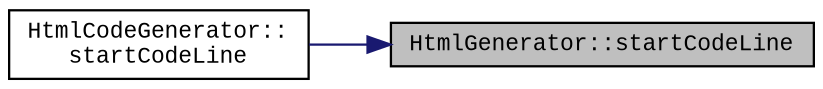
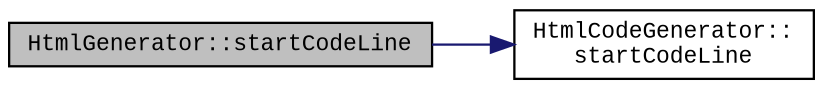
edge "HtmlCodeGenerator:: startCodeLine" -> "HtmlGenerator::startCodeLine": reversed
